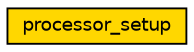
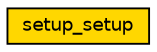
node "processor_setup": label "processor_setup" -> "setup_setup"
